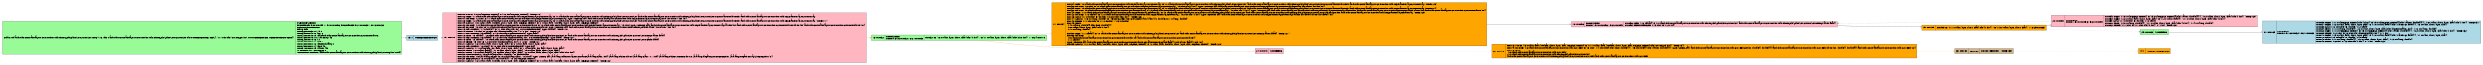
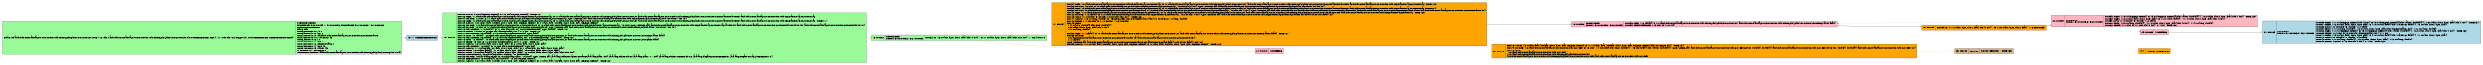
node "25: 0x0065": fillcolor palegreen -> lightpink
node "15: 0x0000": fillcolor lightpink -> palegreen
